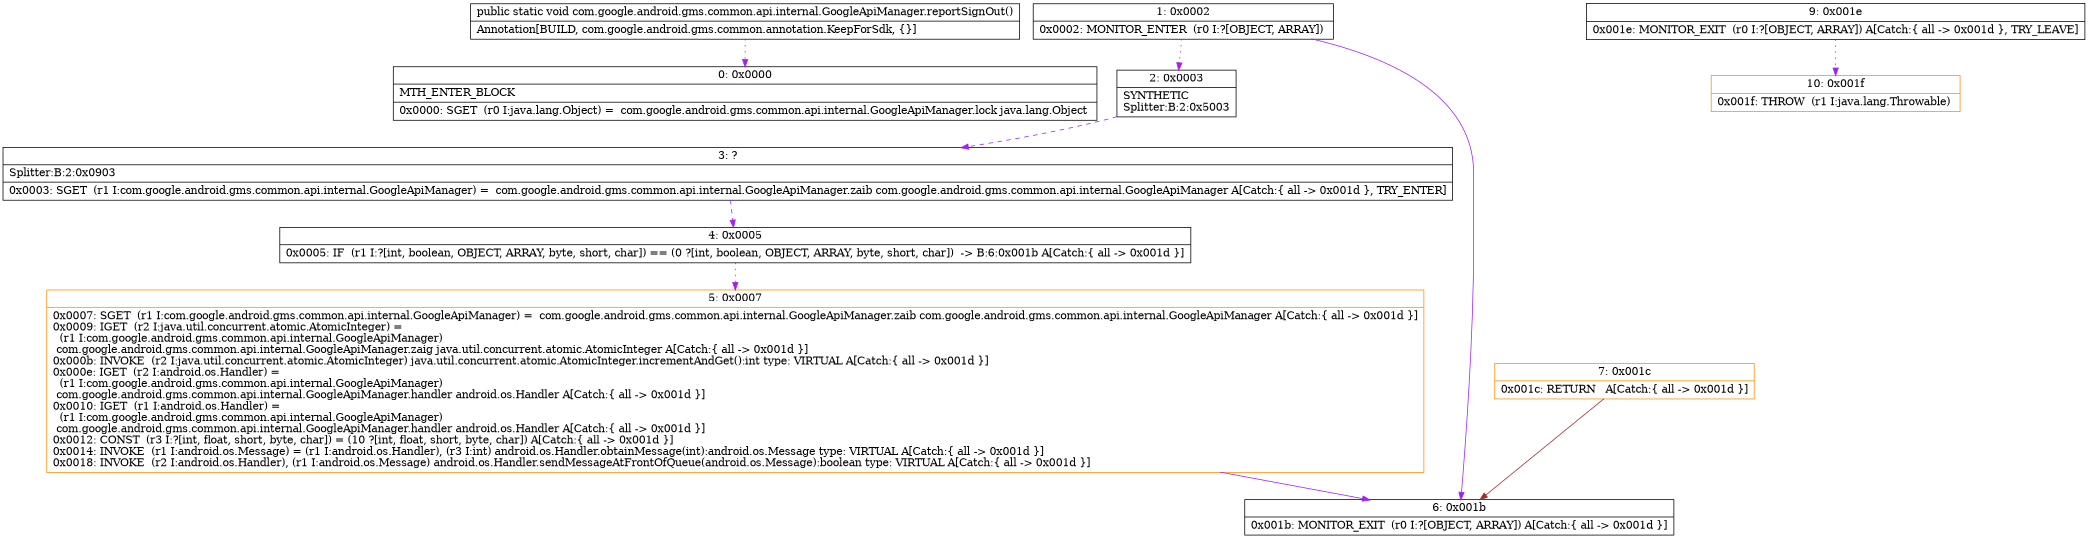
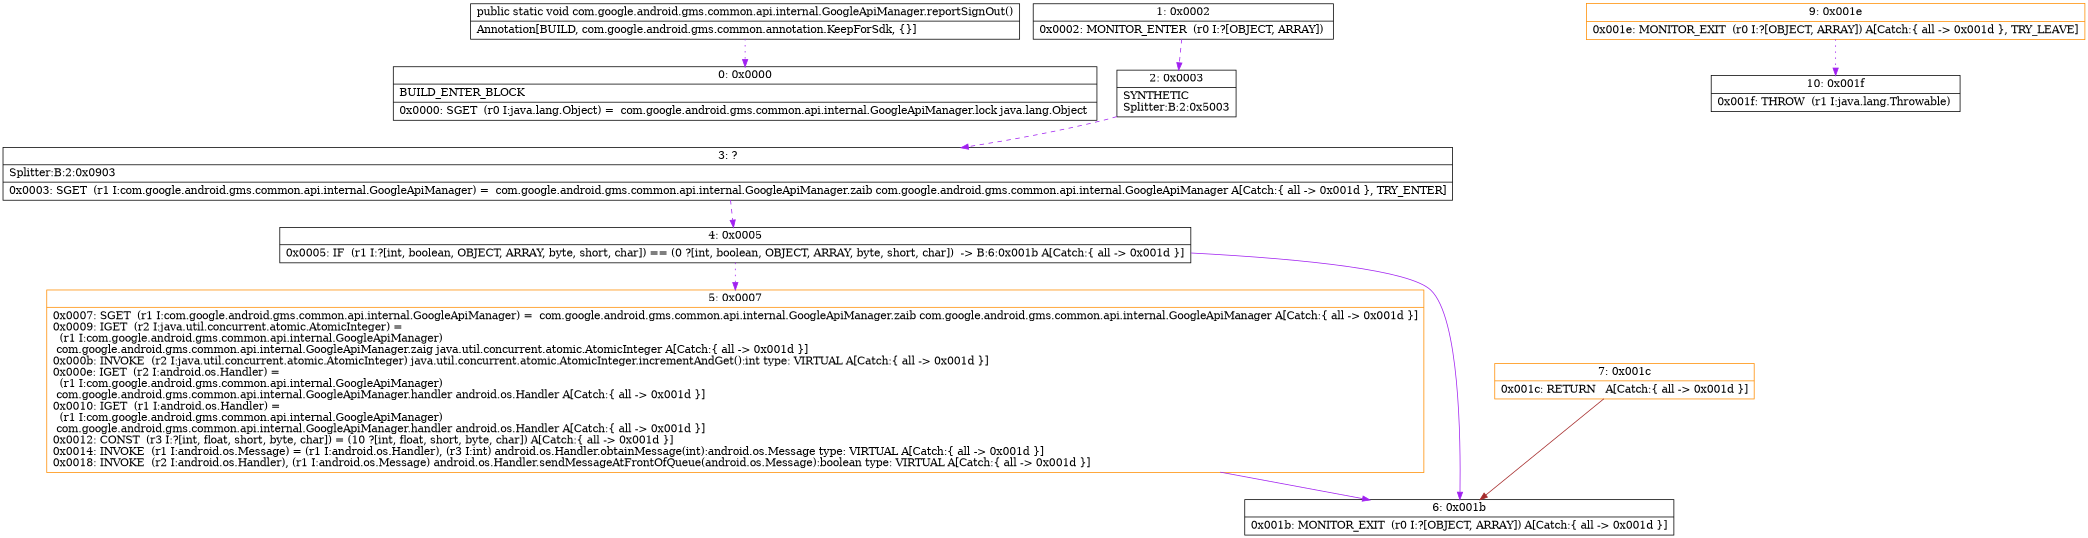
node "9: 0x001e": color black -> darkorange
edge "1: 0x0002" -> "2: 0x0003": style dotted -> dashed
node "0: 0x0000": text "MTH_ENTER_BLOCK" -> "BUILD_ENTER_BLOCK"
node "10: 0x001f": color darkorange -> black
edge "1: 0x0002" -> "6: 0x001b": now "4: 0x0005" -> "6: 0x001b"
